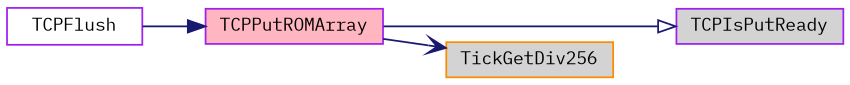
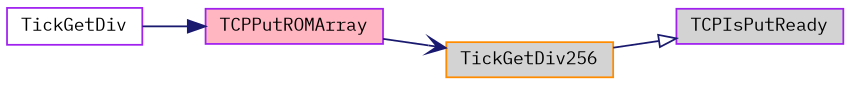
node "TCPFlush": label "TCPFlush" -> "TickGetDiv"
edge "TCPPutROMArray" -> "TCPIsPutReady": now "TickGetDiv256" -> "TCPIsPutReady"
